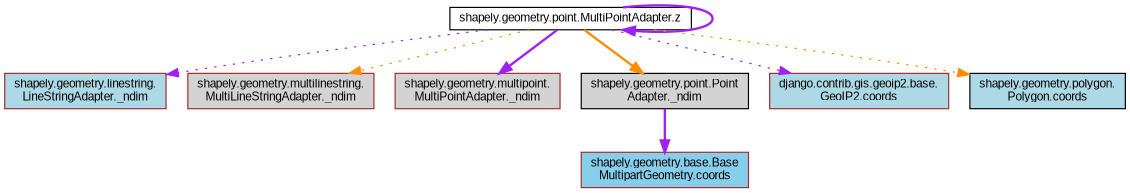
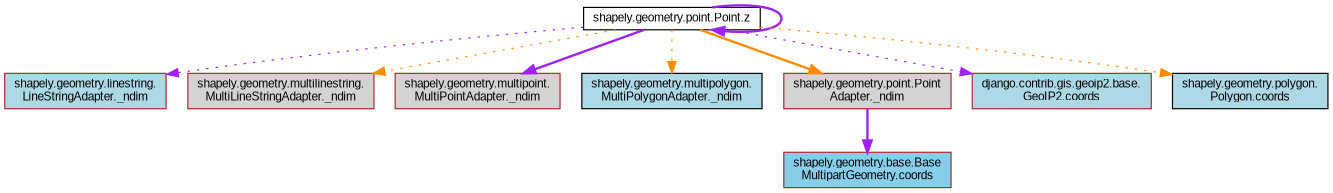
node "shapely.geometry.point.MultiPointAdapter.z": label "shapely.geometry.point.MultiPointAdapter.z" -> "shapely.geometry.point.Point.z"
node "shapely.geometry.point.Point Adapter._ndim": color black -> brown
node "shapely.geometry.multipolygon. MultiPolygonAdapter._ndim": added
